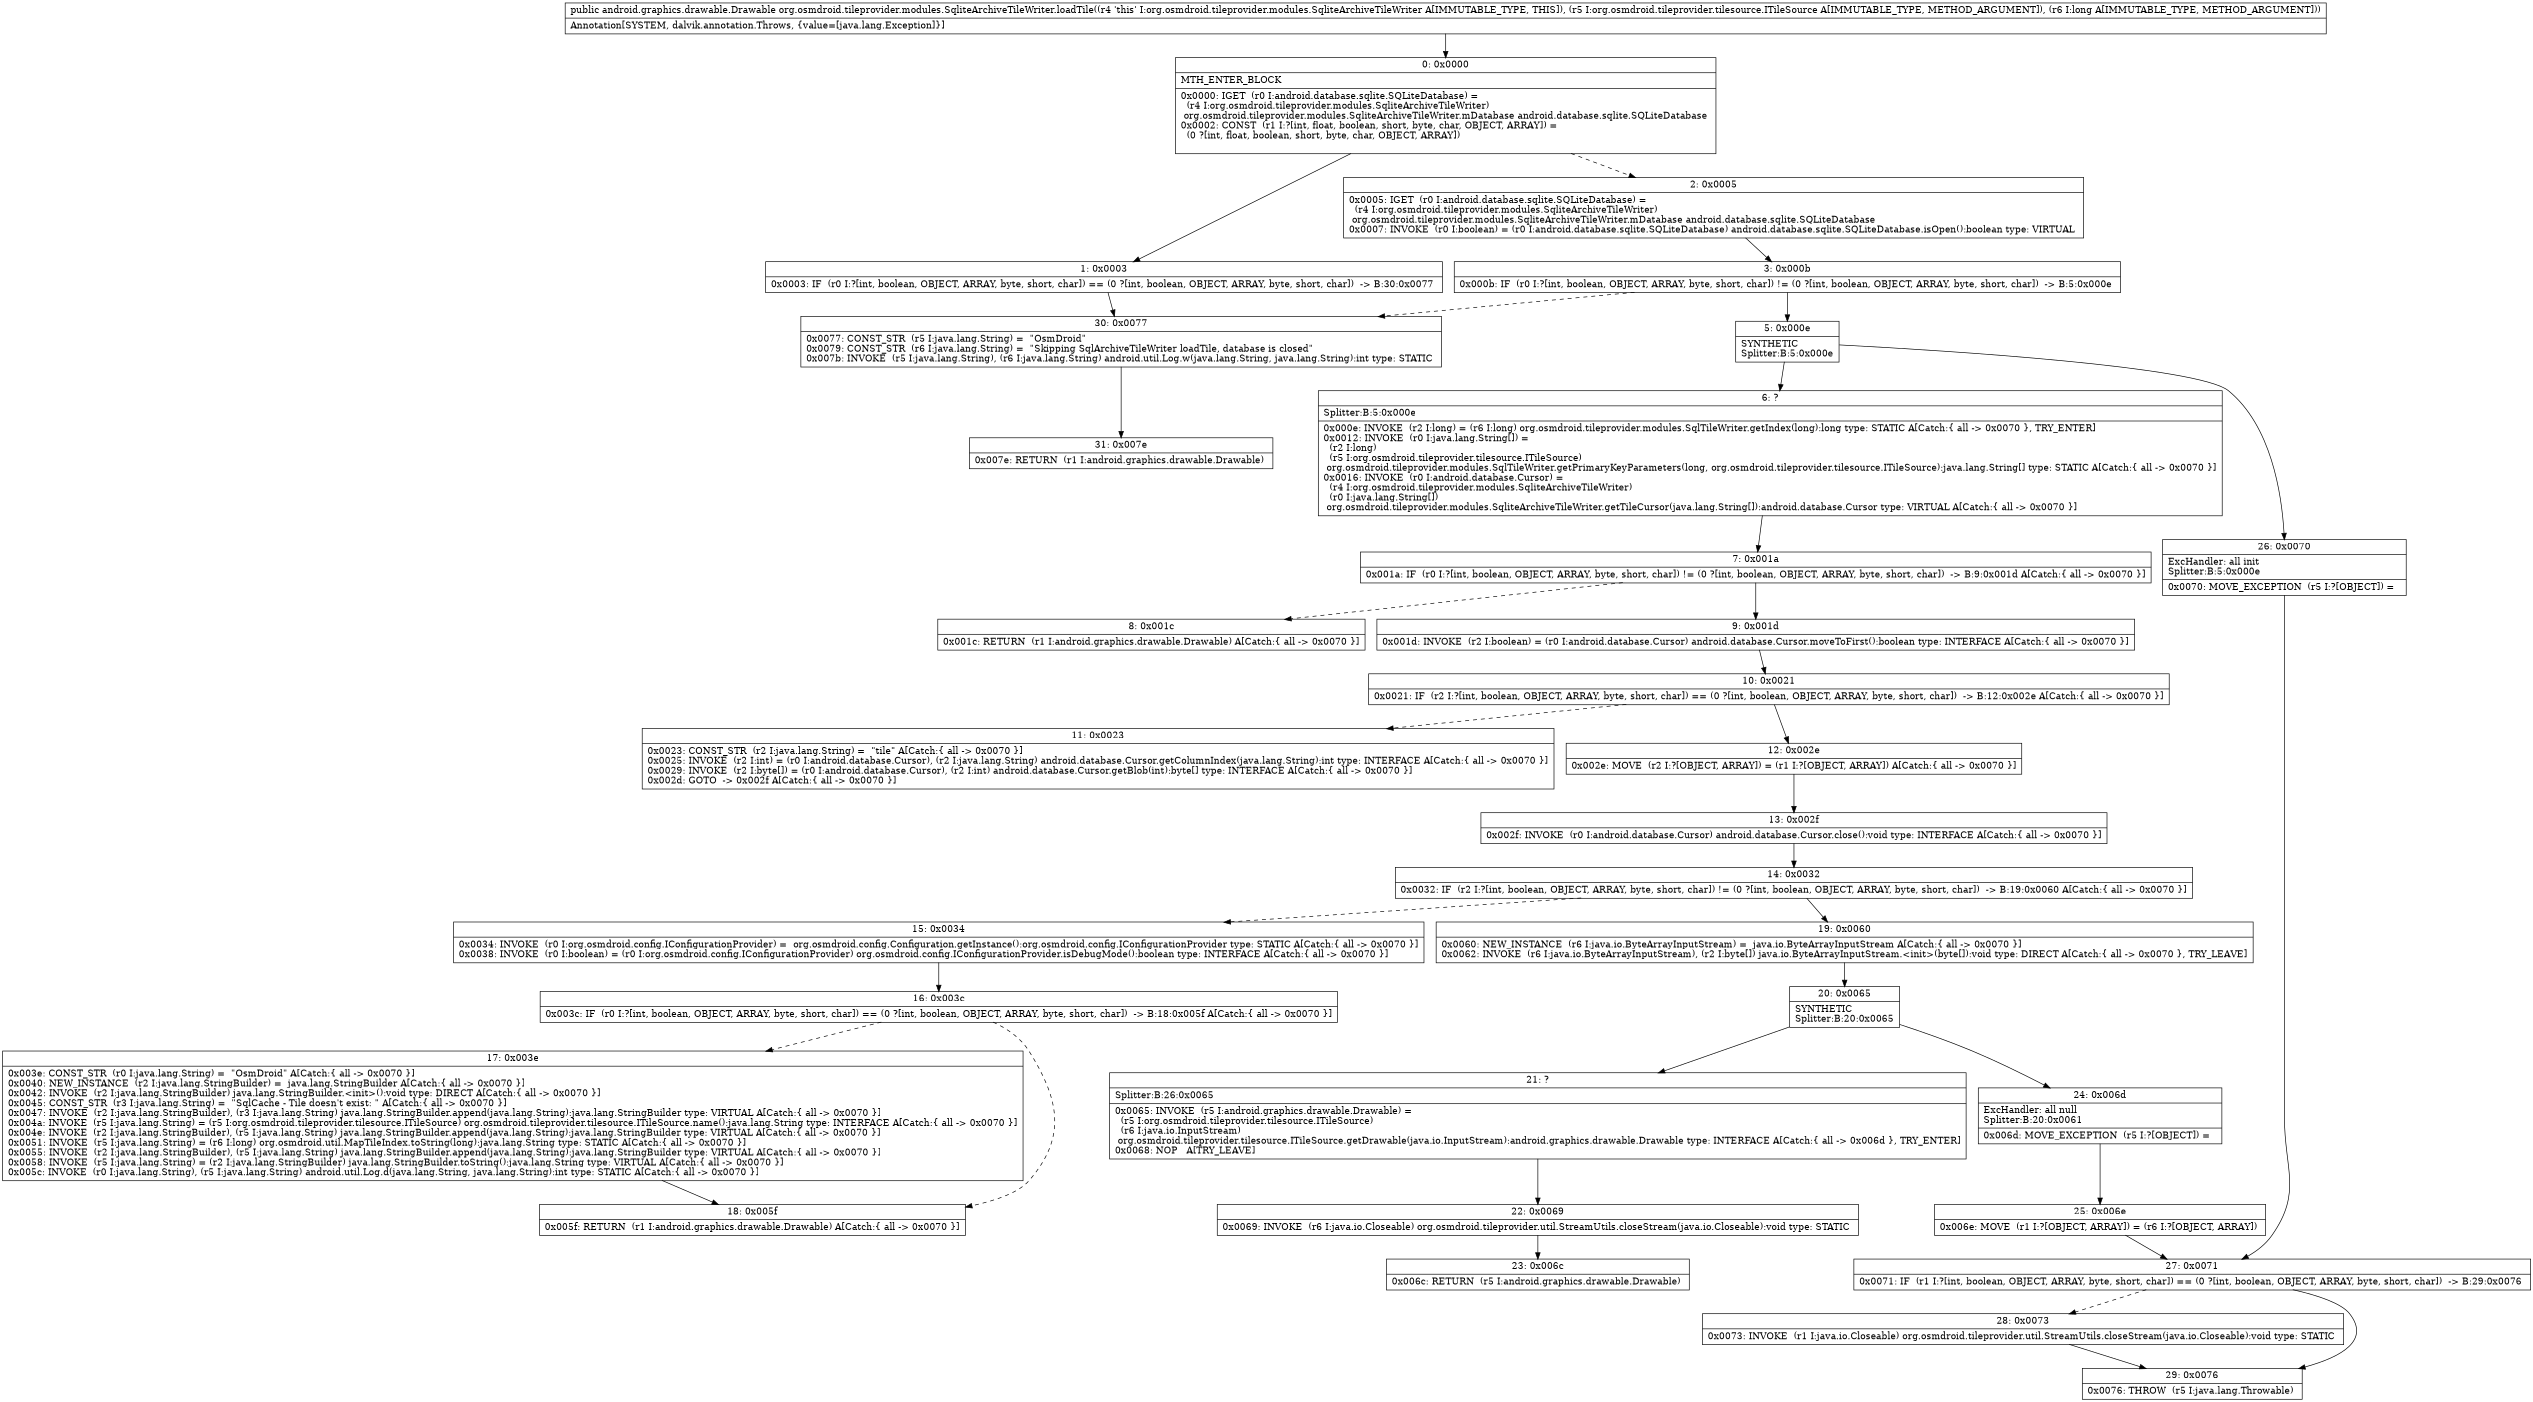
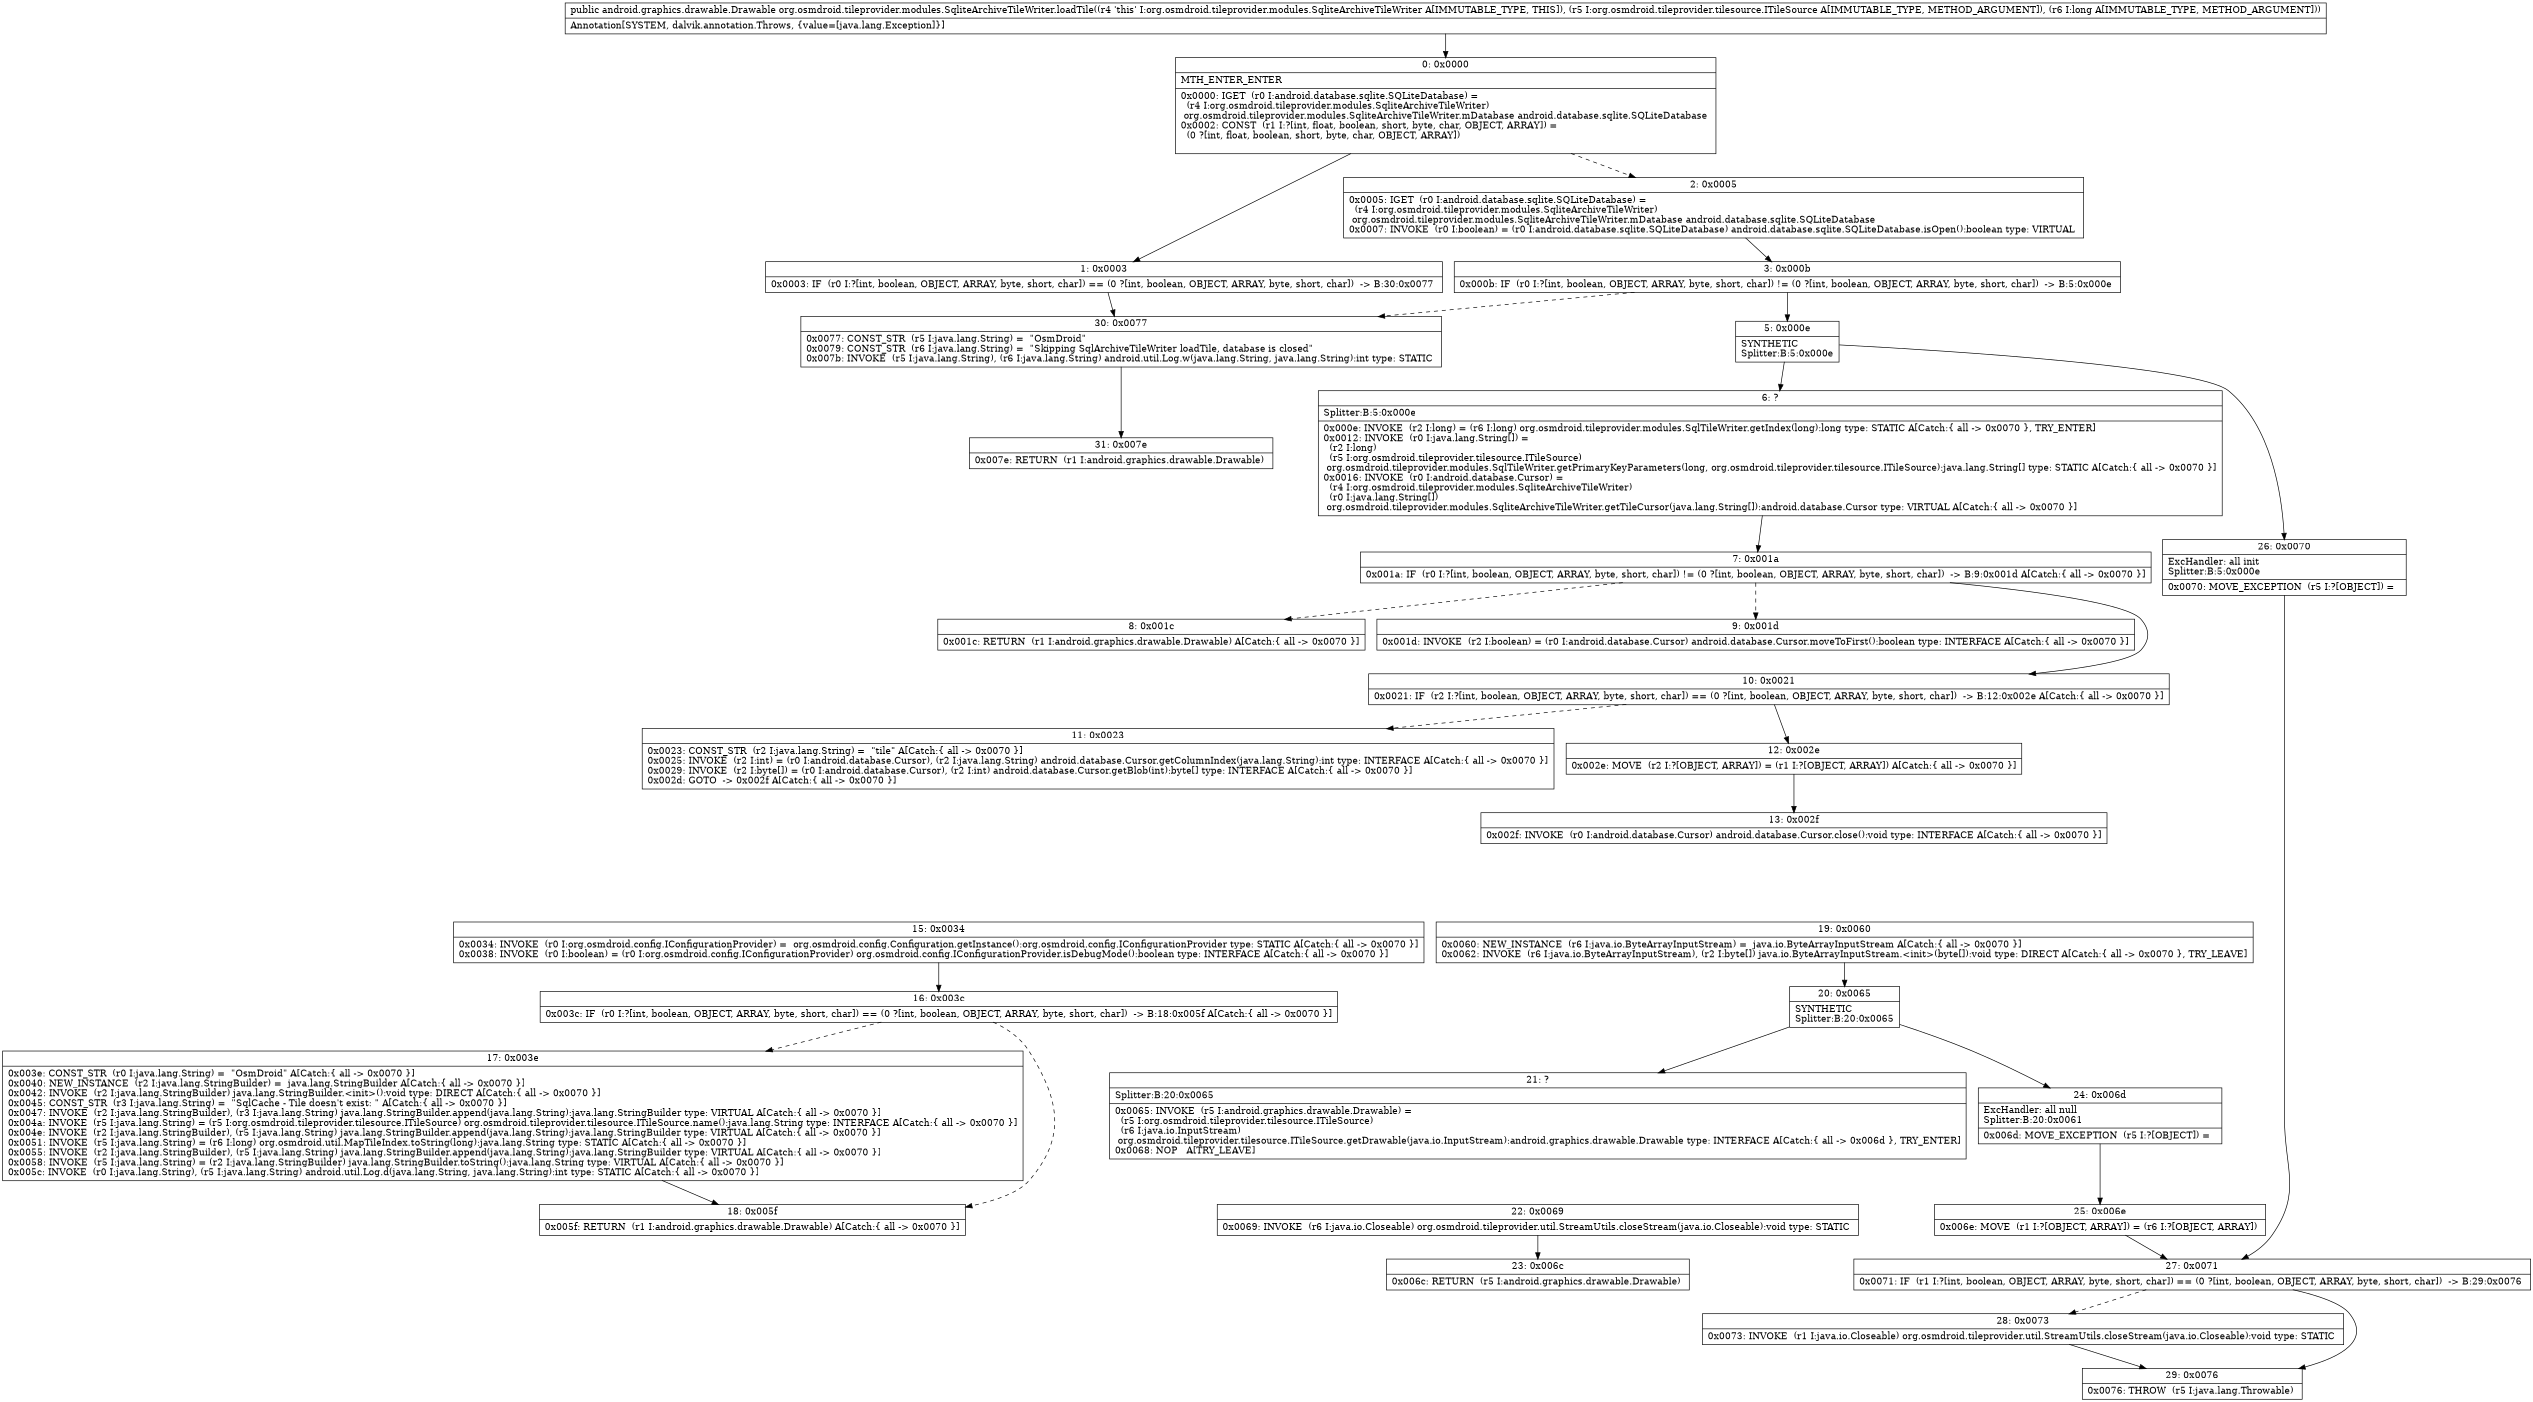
node "0: 0x0000": text "MTH_ENTER_BLOCK" -> "MTH_ENTER_ENTER"
edge "7: 0x001a" -> "9: 0x001d": style solid -> dashed
edge "9: 0x001d" -> "10: 0x0021": now "7: 0x001a" -> "10: 0x0021"
node "14: 0x0032": removed
node "21: ?": text "Splitter:B:26:0x0065" -> "Splitter:B:20:0x0065"
edge "21: ?" -> "22: 0x0069": removed
